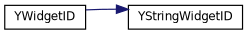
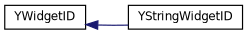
edge "YWidgetID" -> "YStringWidgetID": reversed
